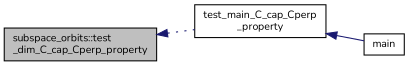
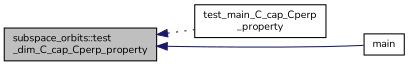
edge "main" -> "test_main_C_cap_Cperp _property": now "main" -> "subspace_orbits::test _dim_C_cap_Cperp_property"
